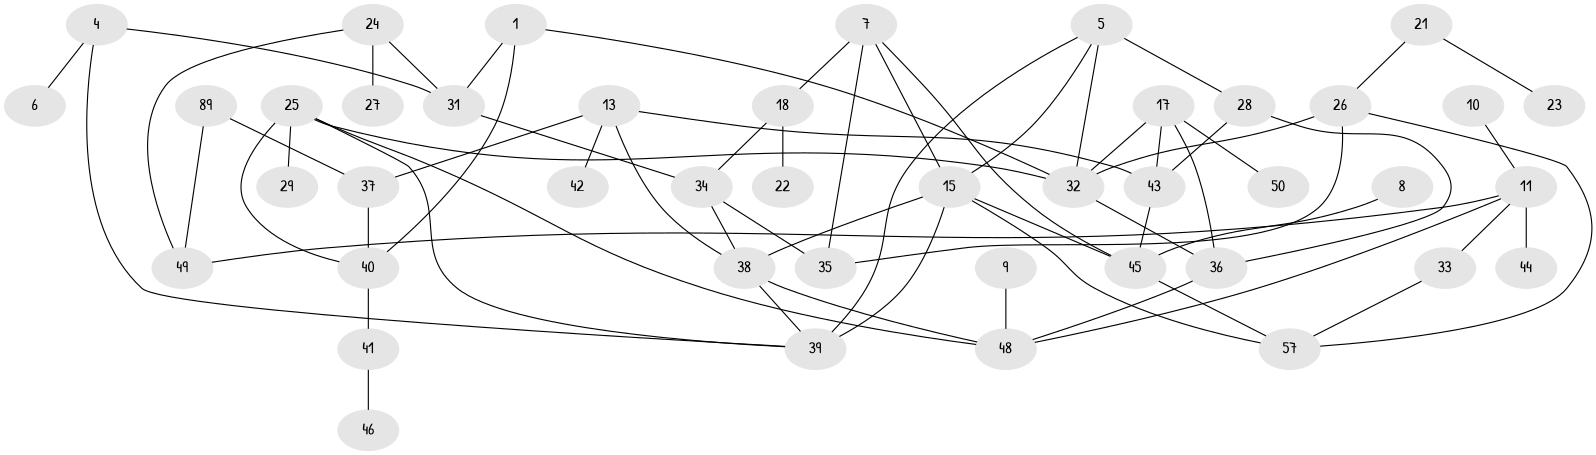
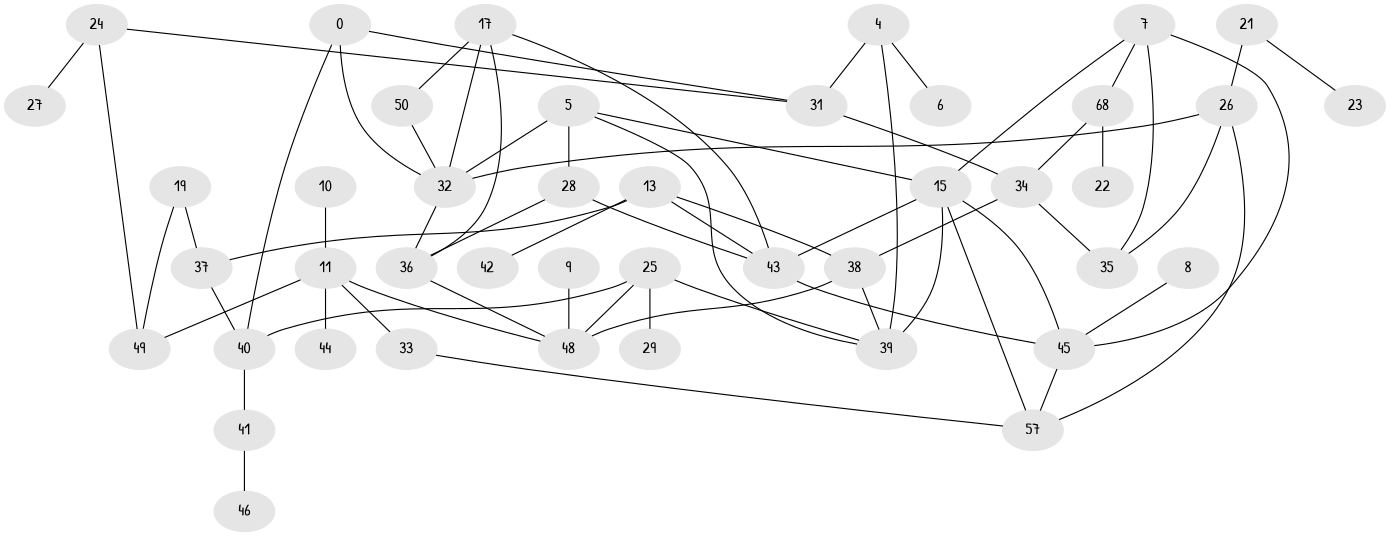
node "1": label "1" -> "0"
node "89": label "89" -> "19"
node "18": label "18" -> "68"
edge "25" -- "32": now "50" -- "32"
edge "15" -- "38": now "15" -- "43"
